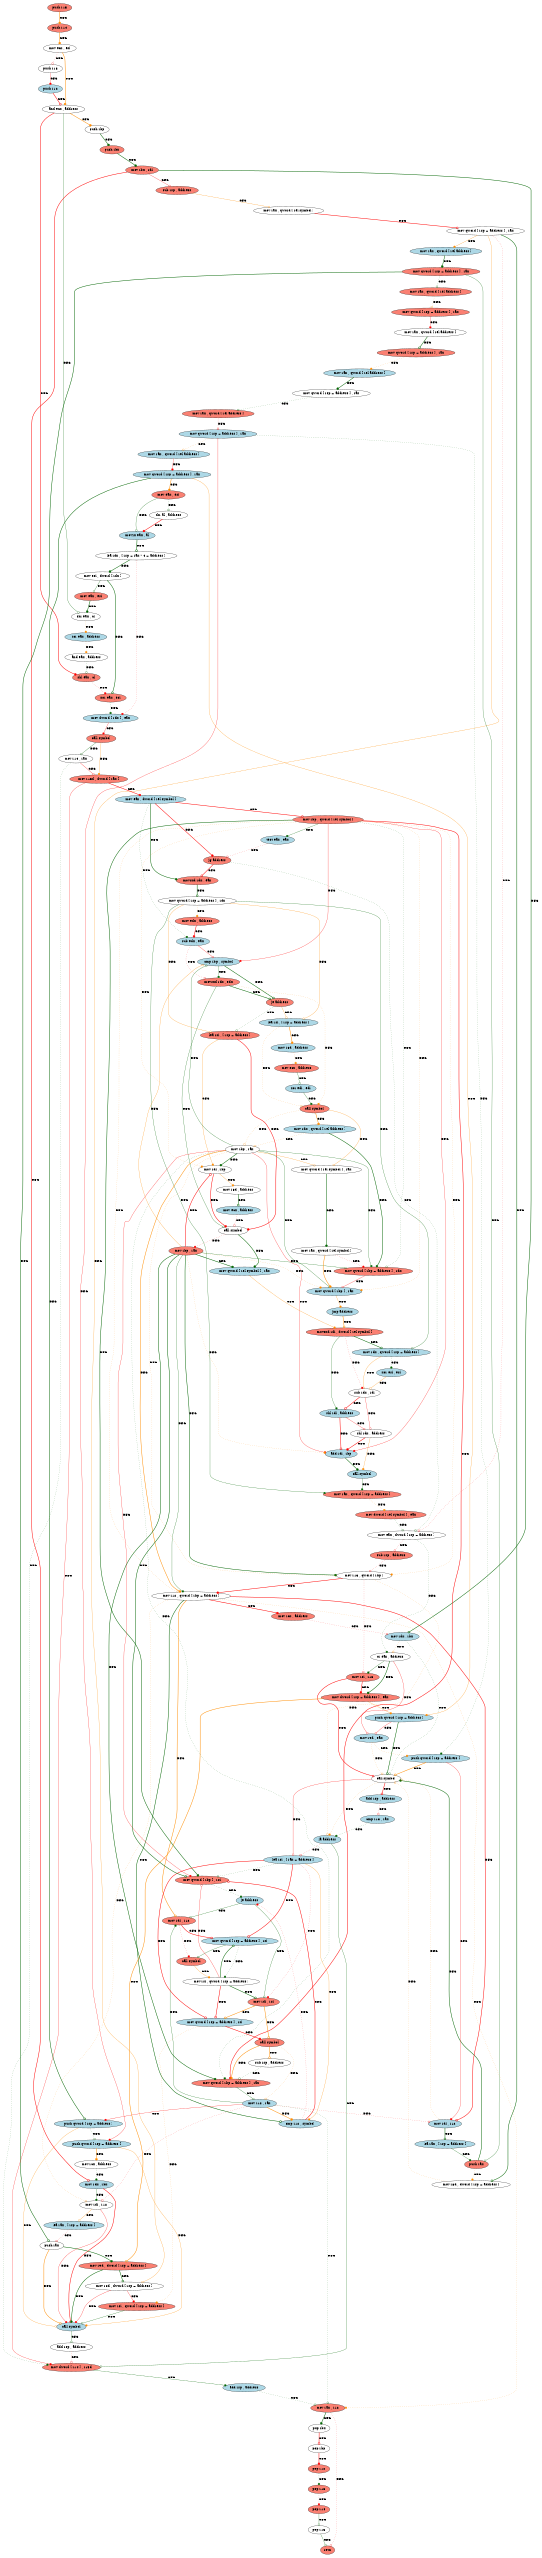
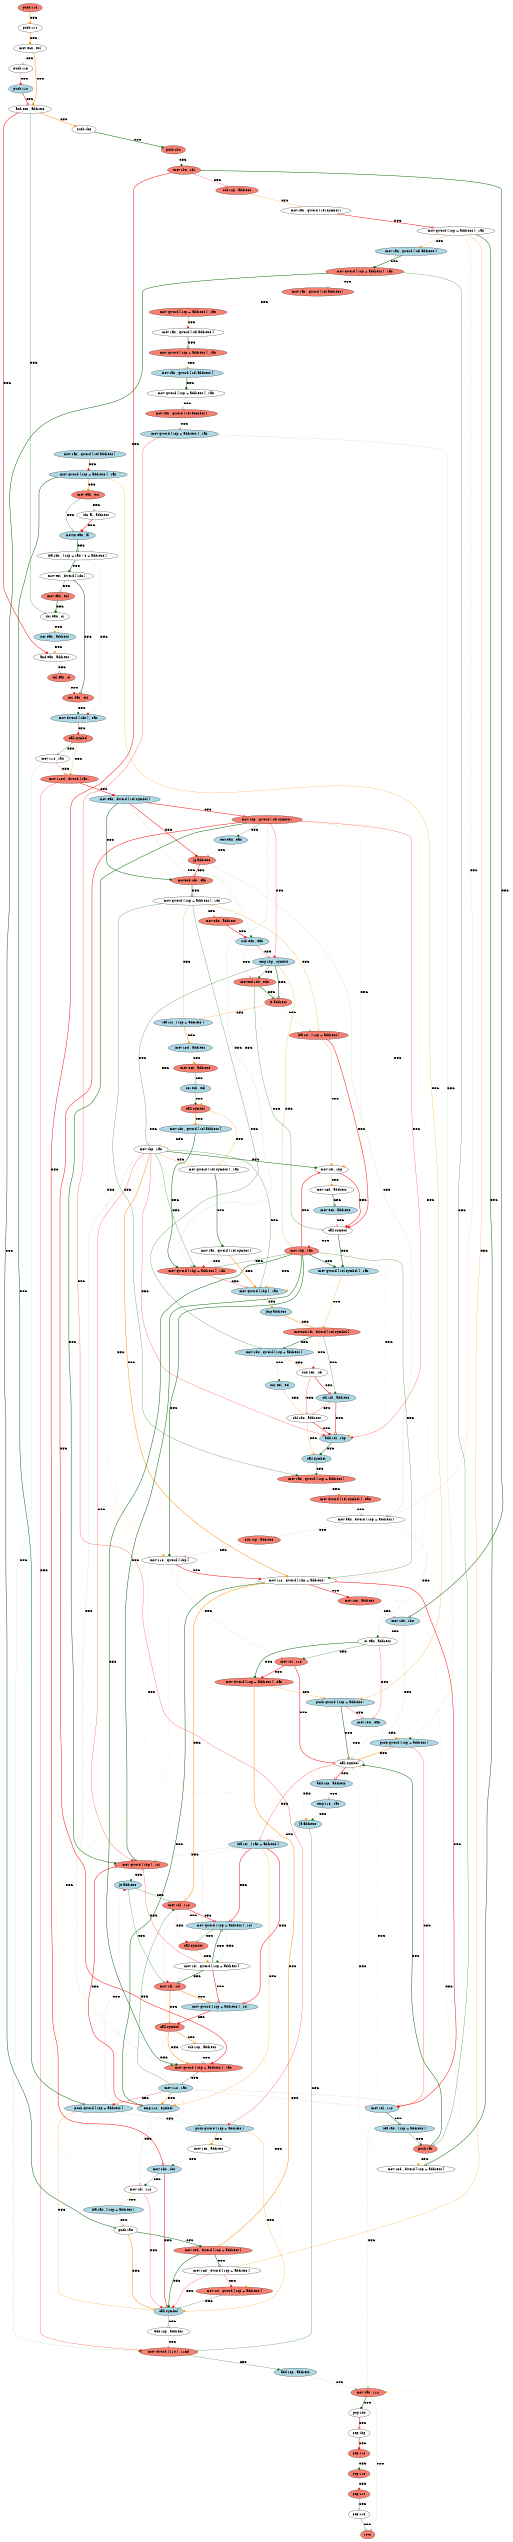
node "push r14": fillcolor salmon -> white
edge "push rbx" -> "mov rbx , rdi": style bold -> dotted
edge "and ecx , address" -> "shl eax , cl": now "and ecx , address" -> "and eax , address"
edge "xor esi , esi" -> "sub rdx , rdi": now "xor esi , esi" -> "shl rdx , address"
